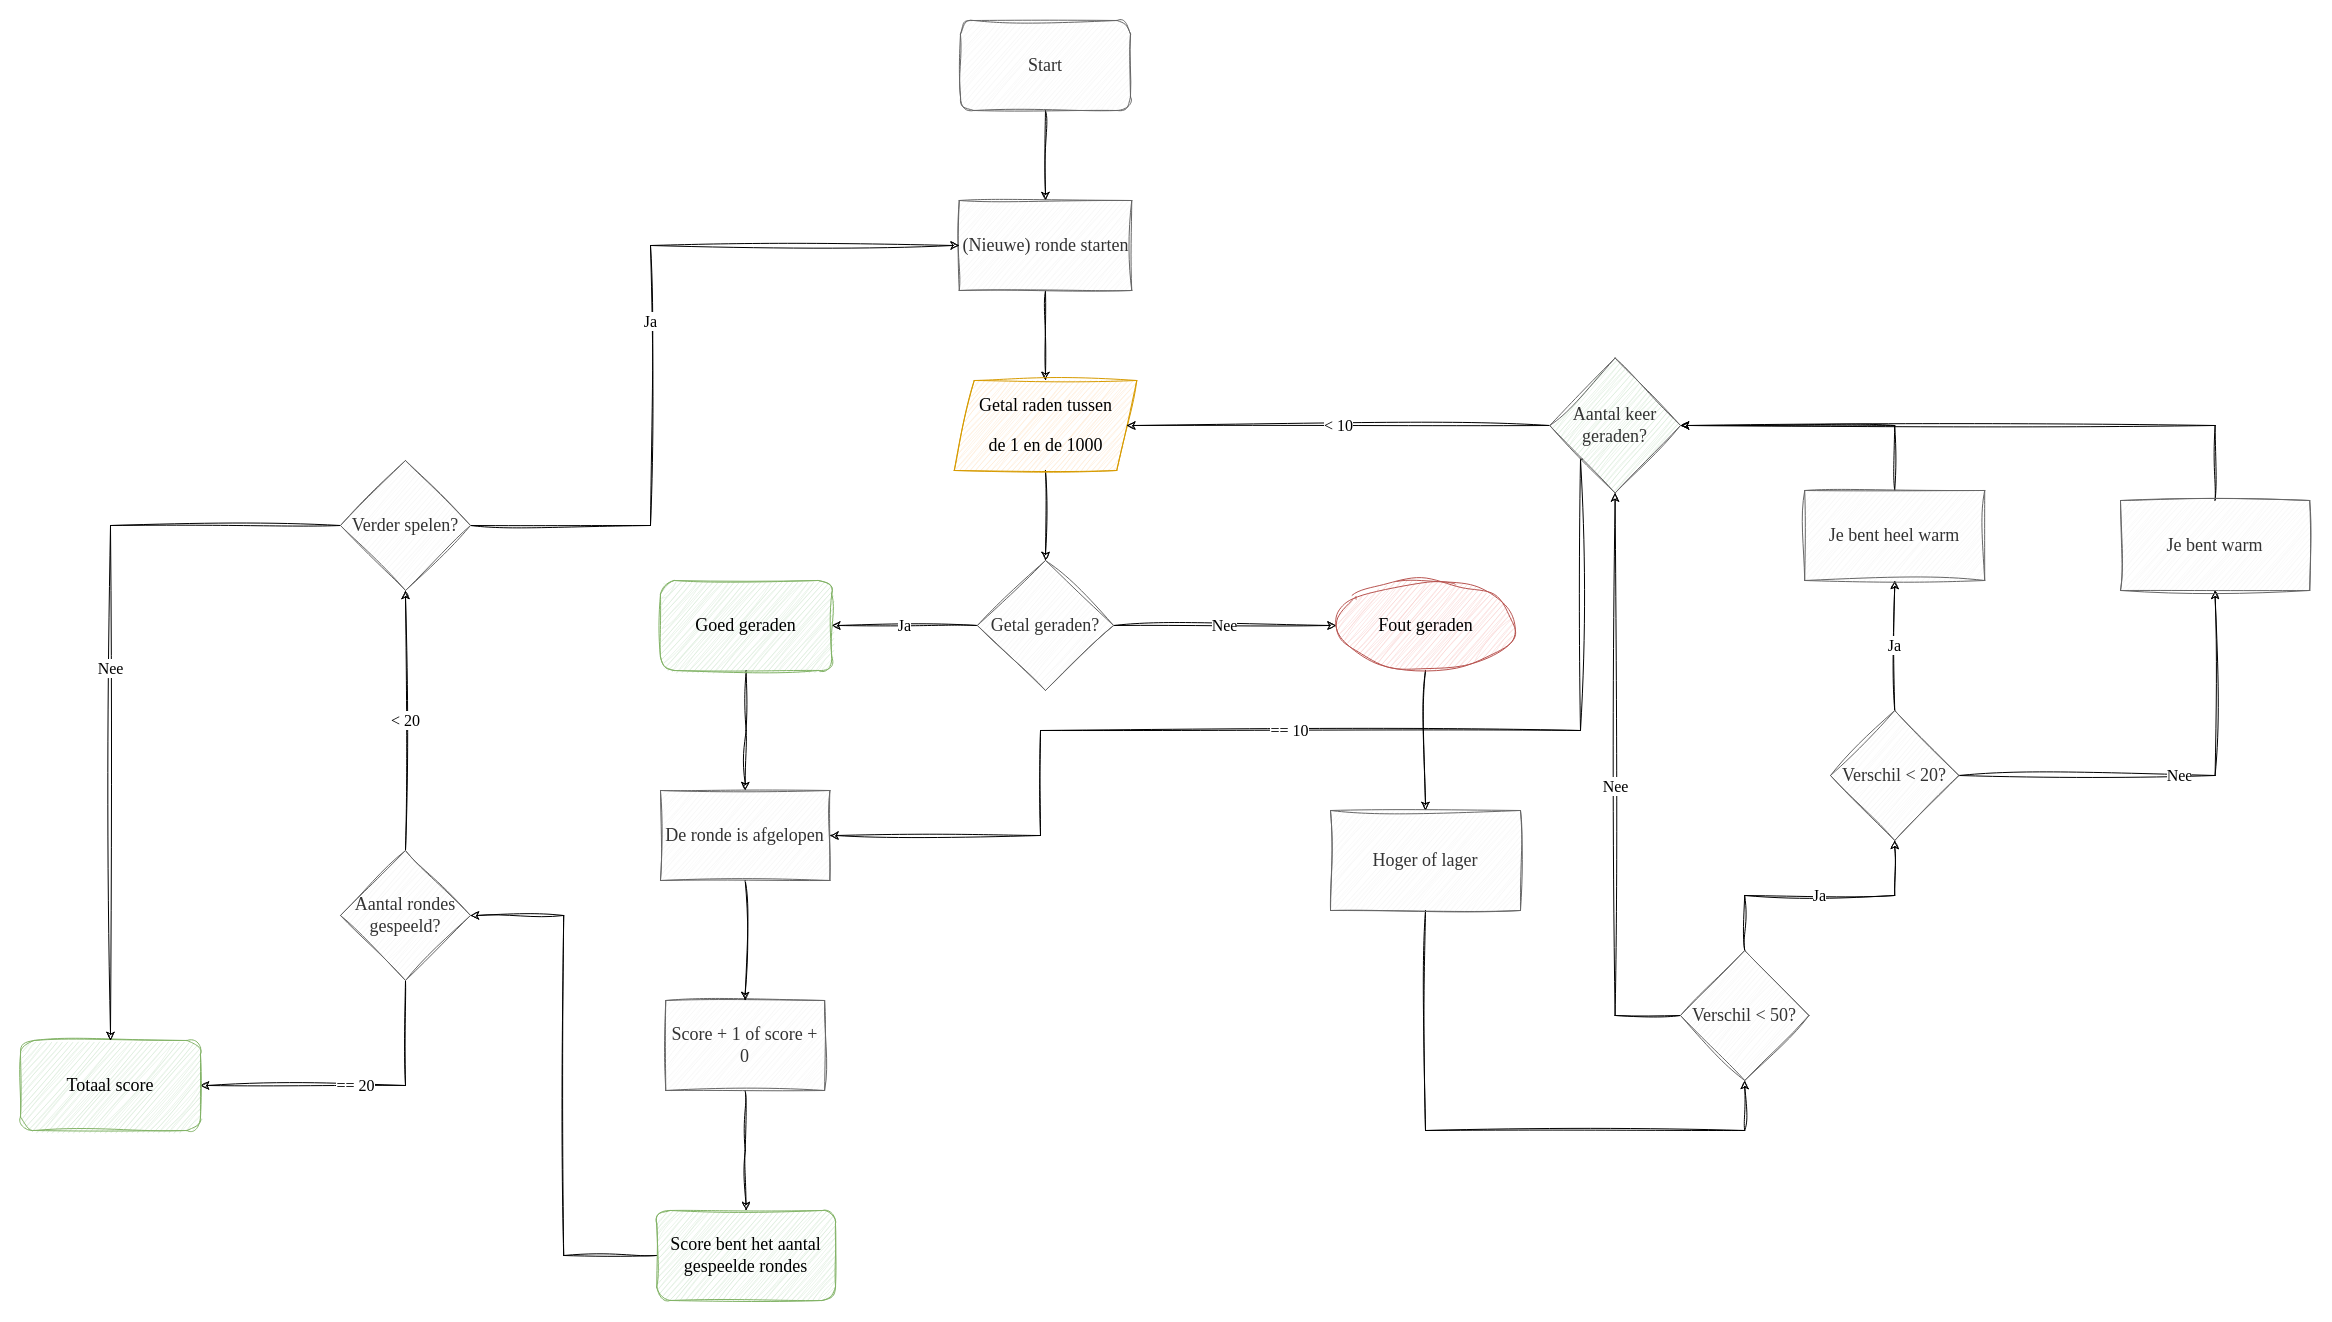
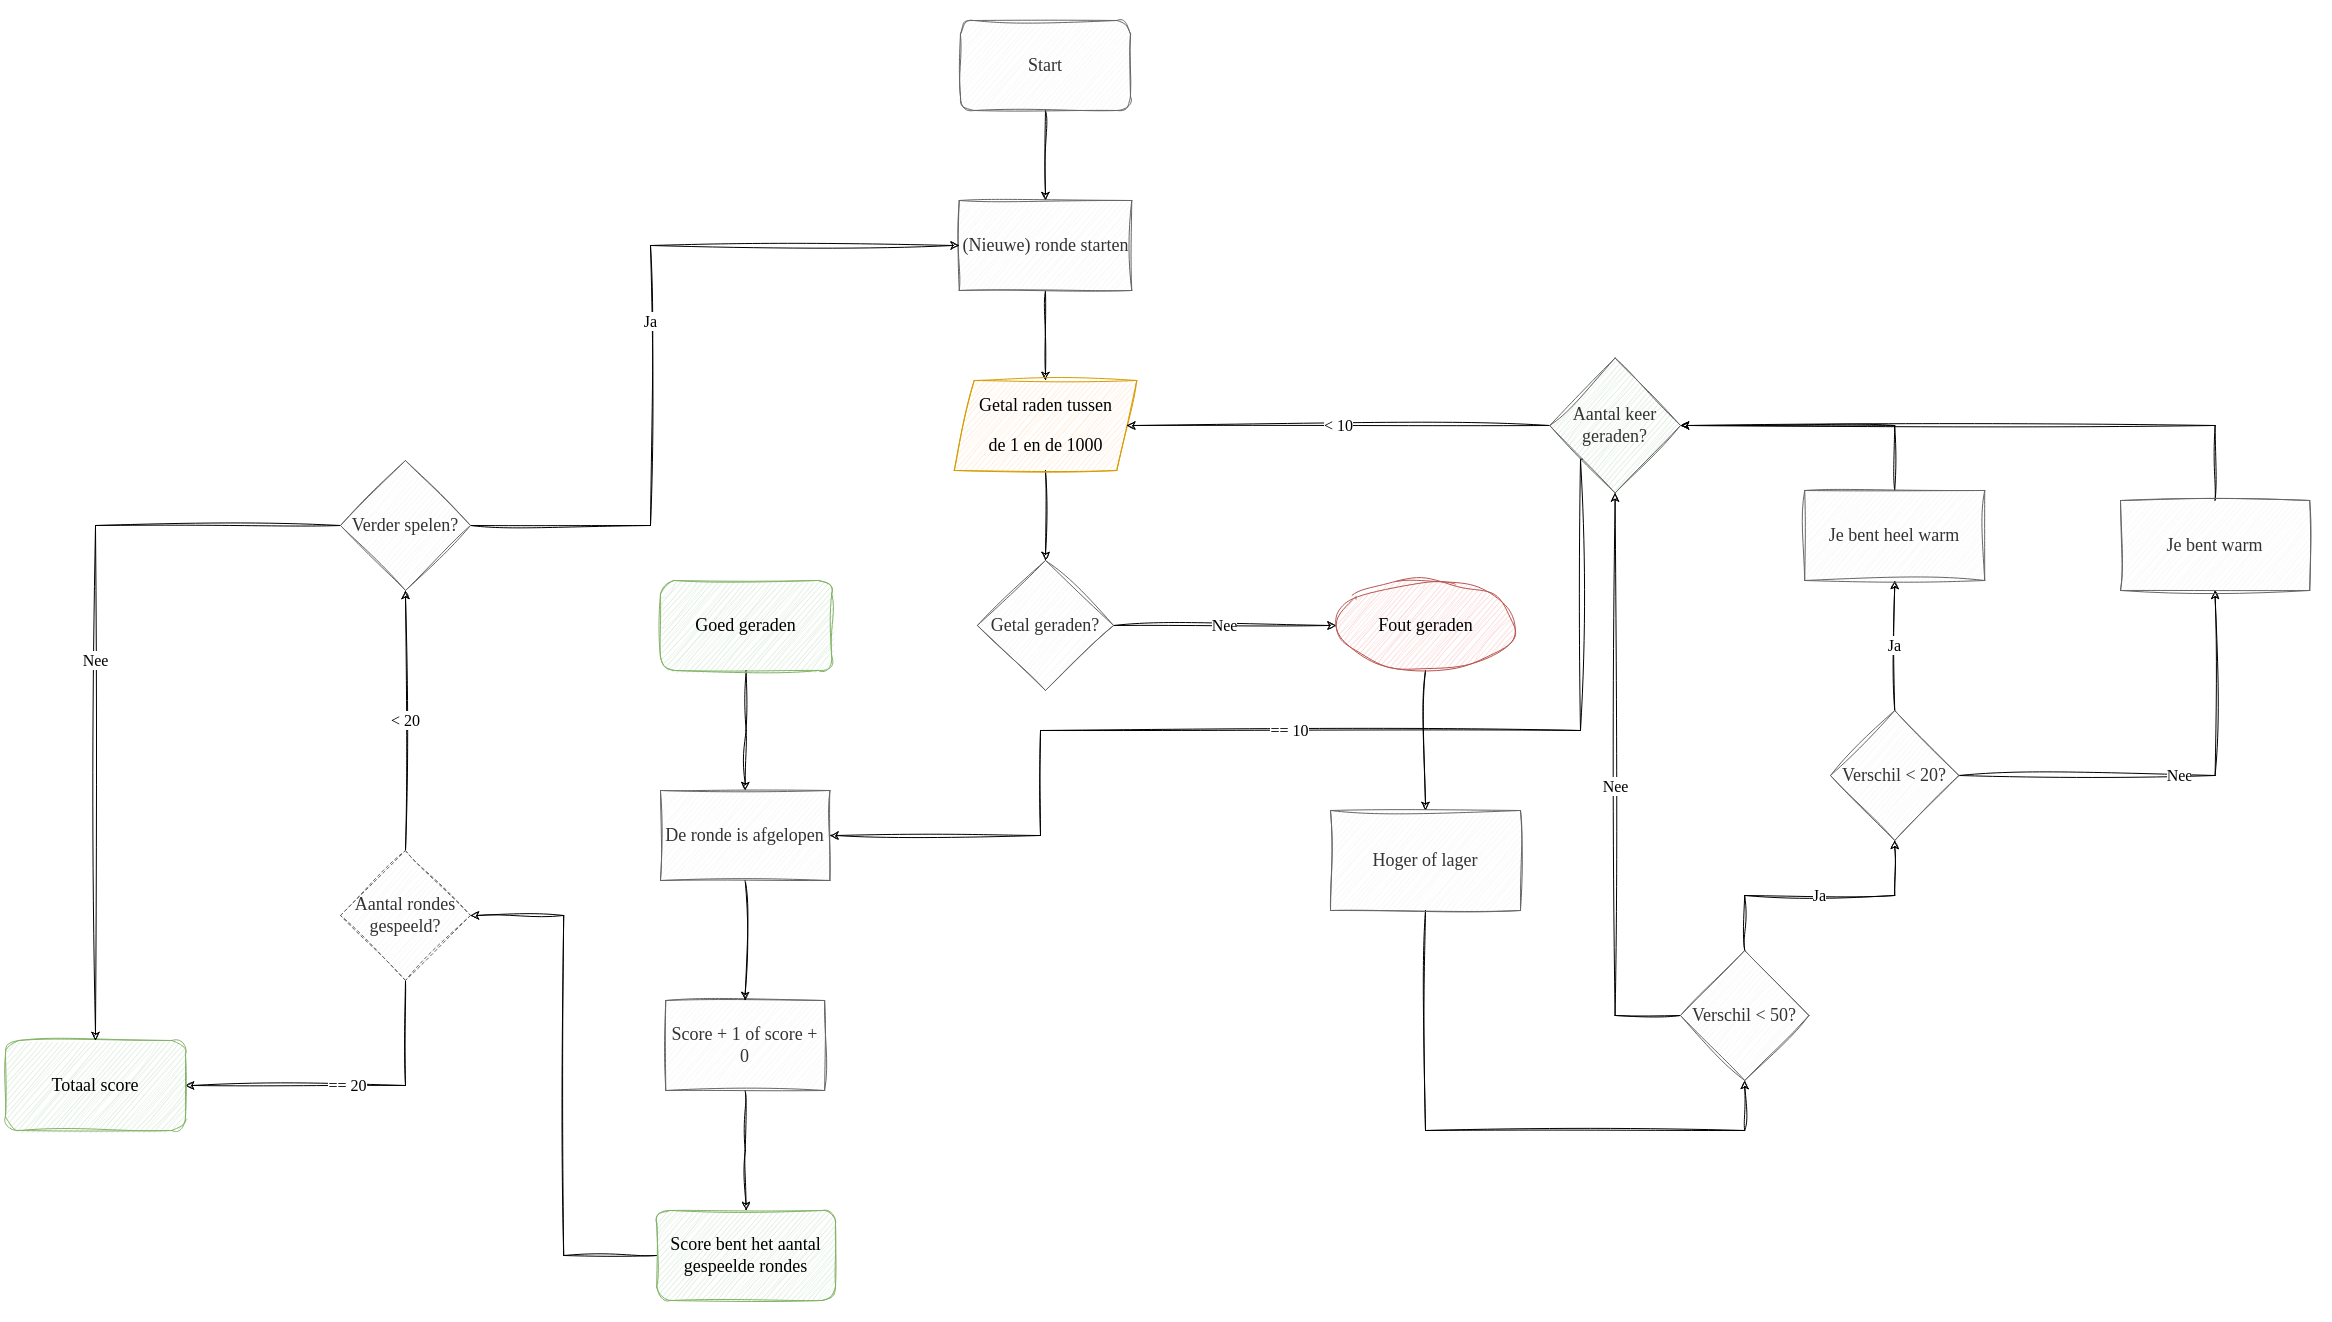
edge "Getal geraden?" -> "Goed geraden": removed, label "Ja"
node "Aantal rondes gespeeld?": style solid -> dashed
node "Totaal score": moved (111, 1086) -> (96, 1086)
